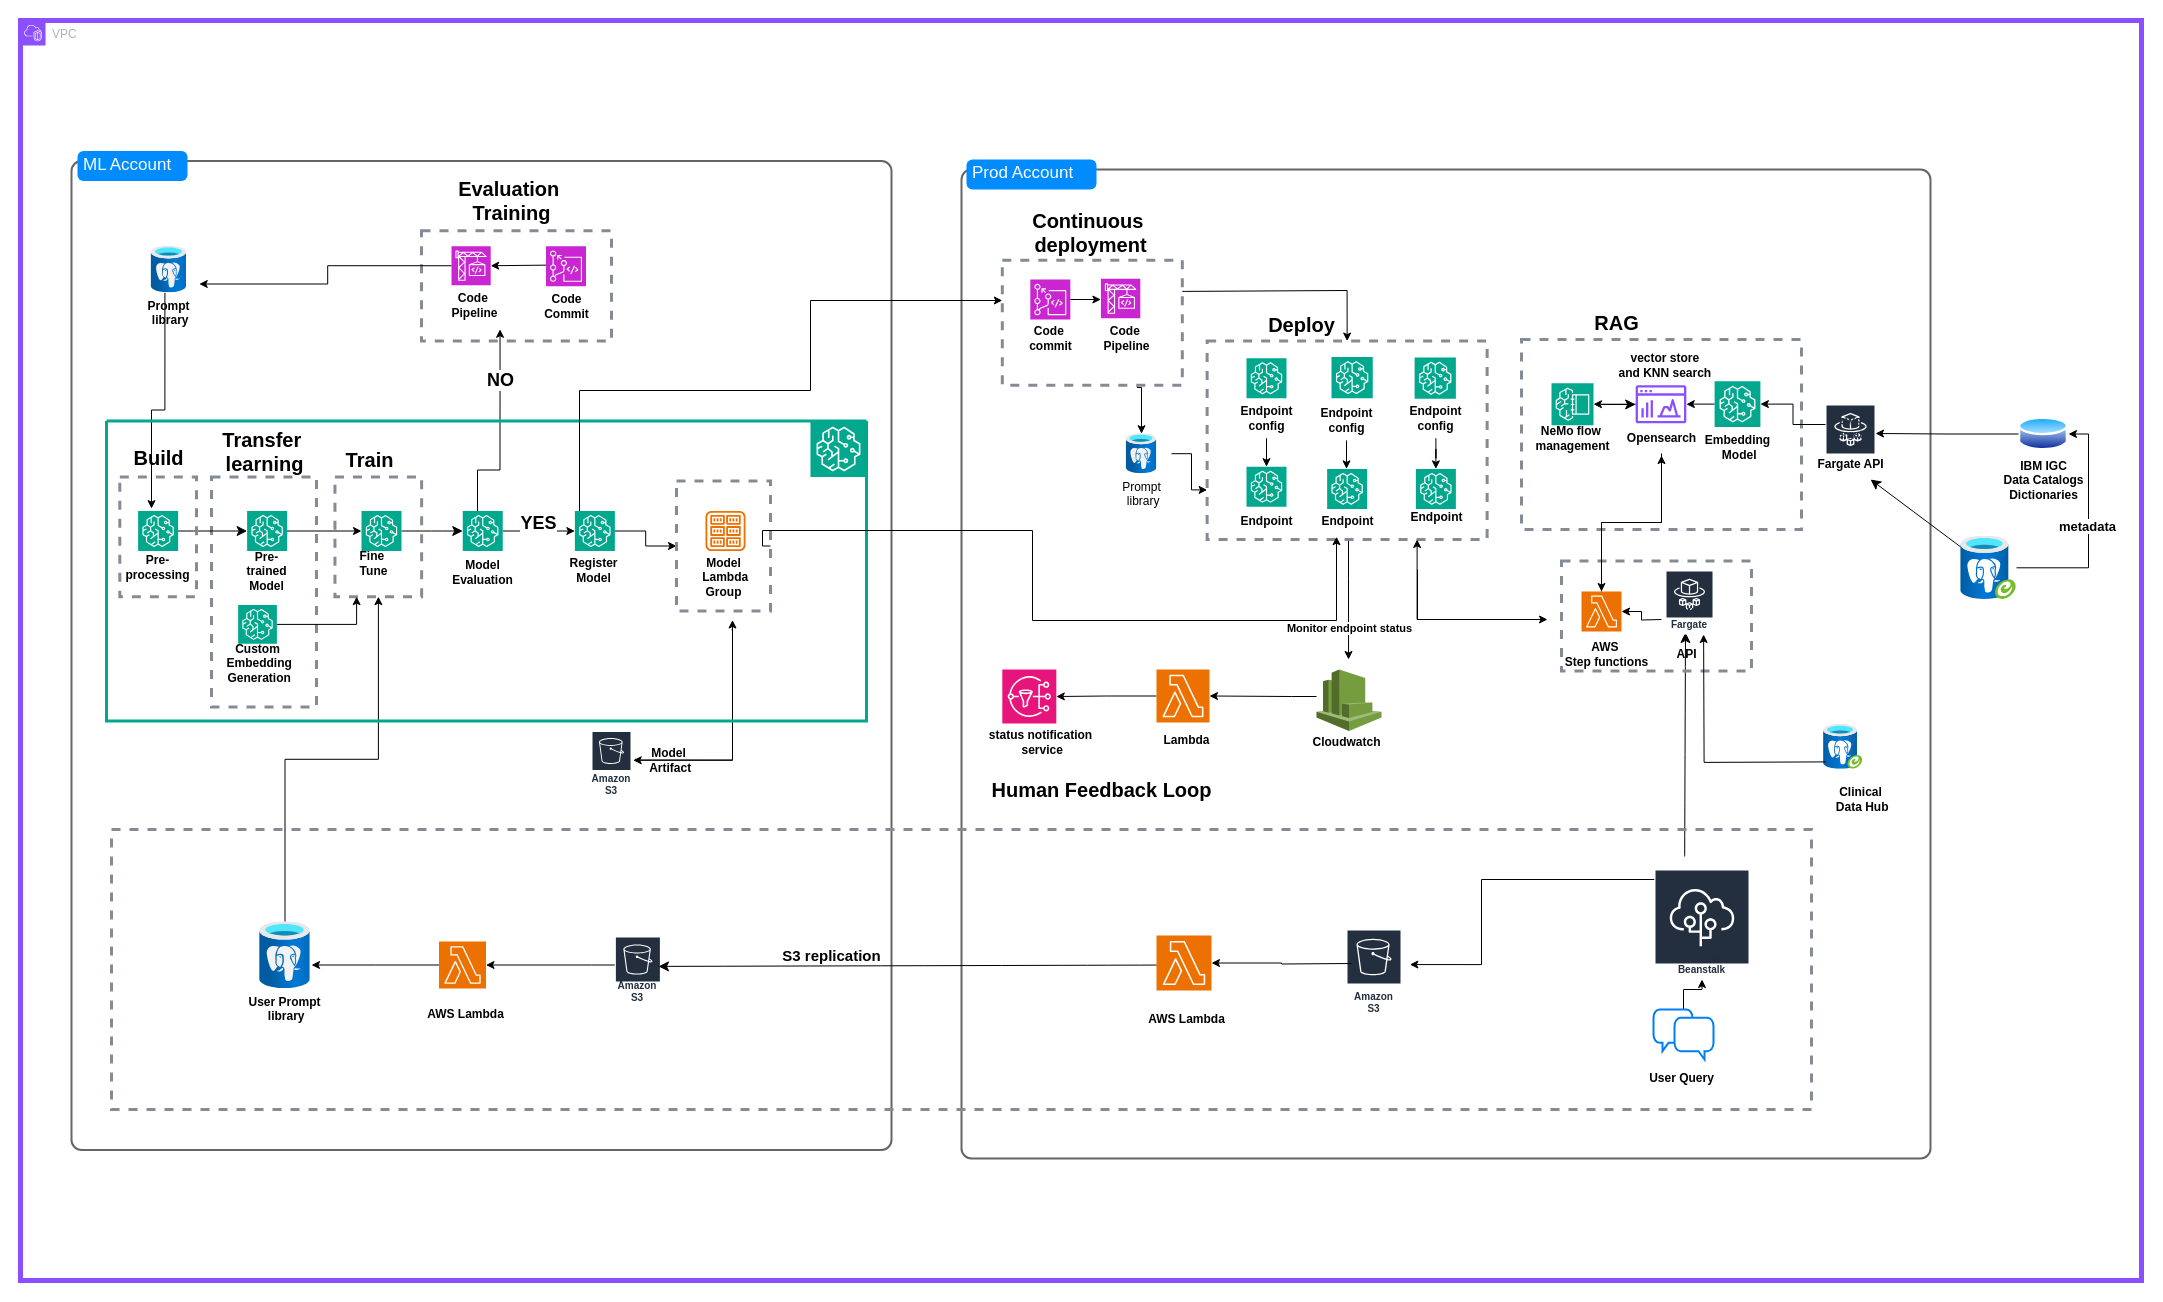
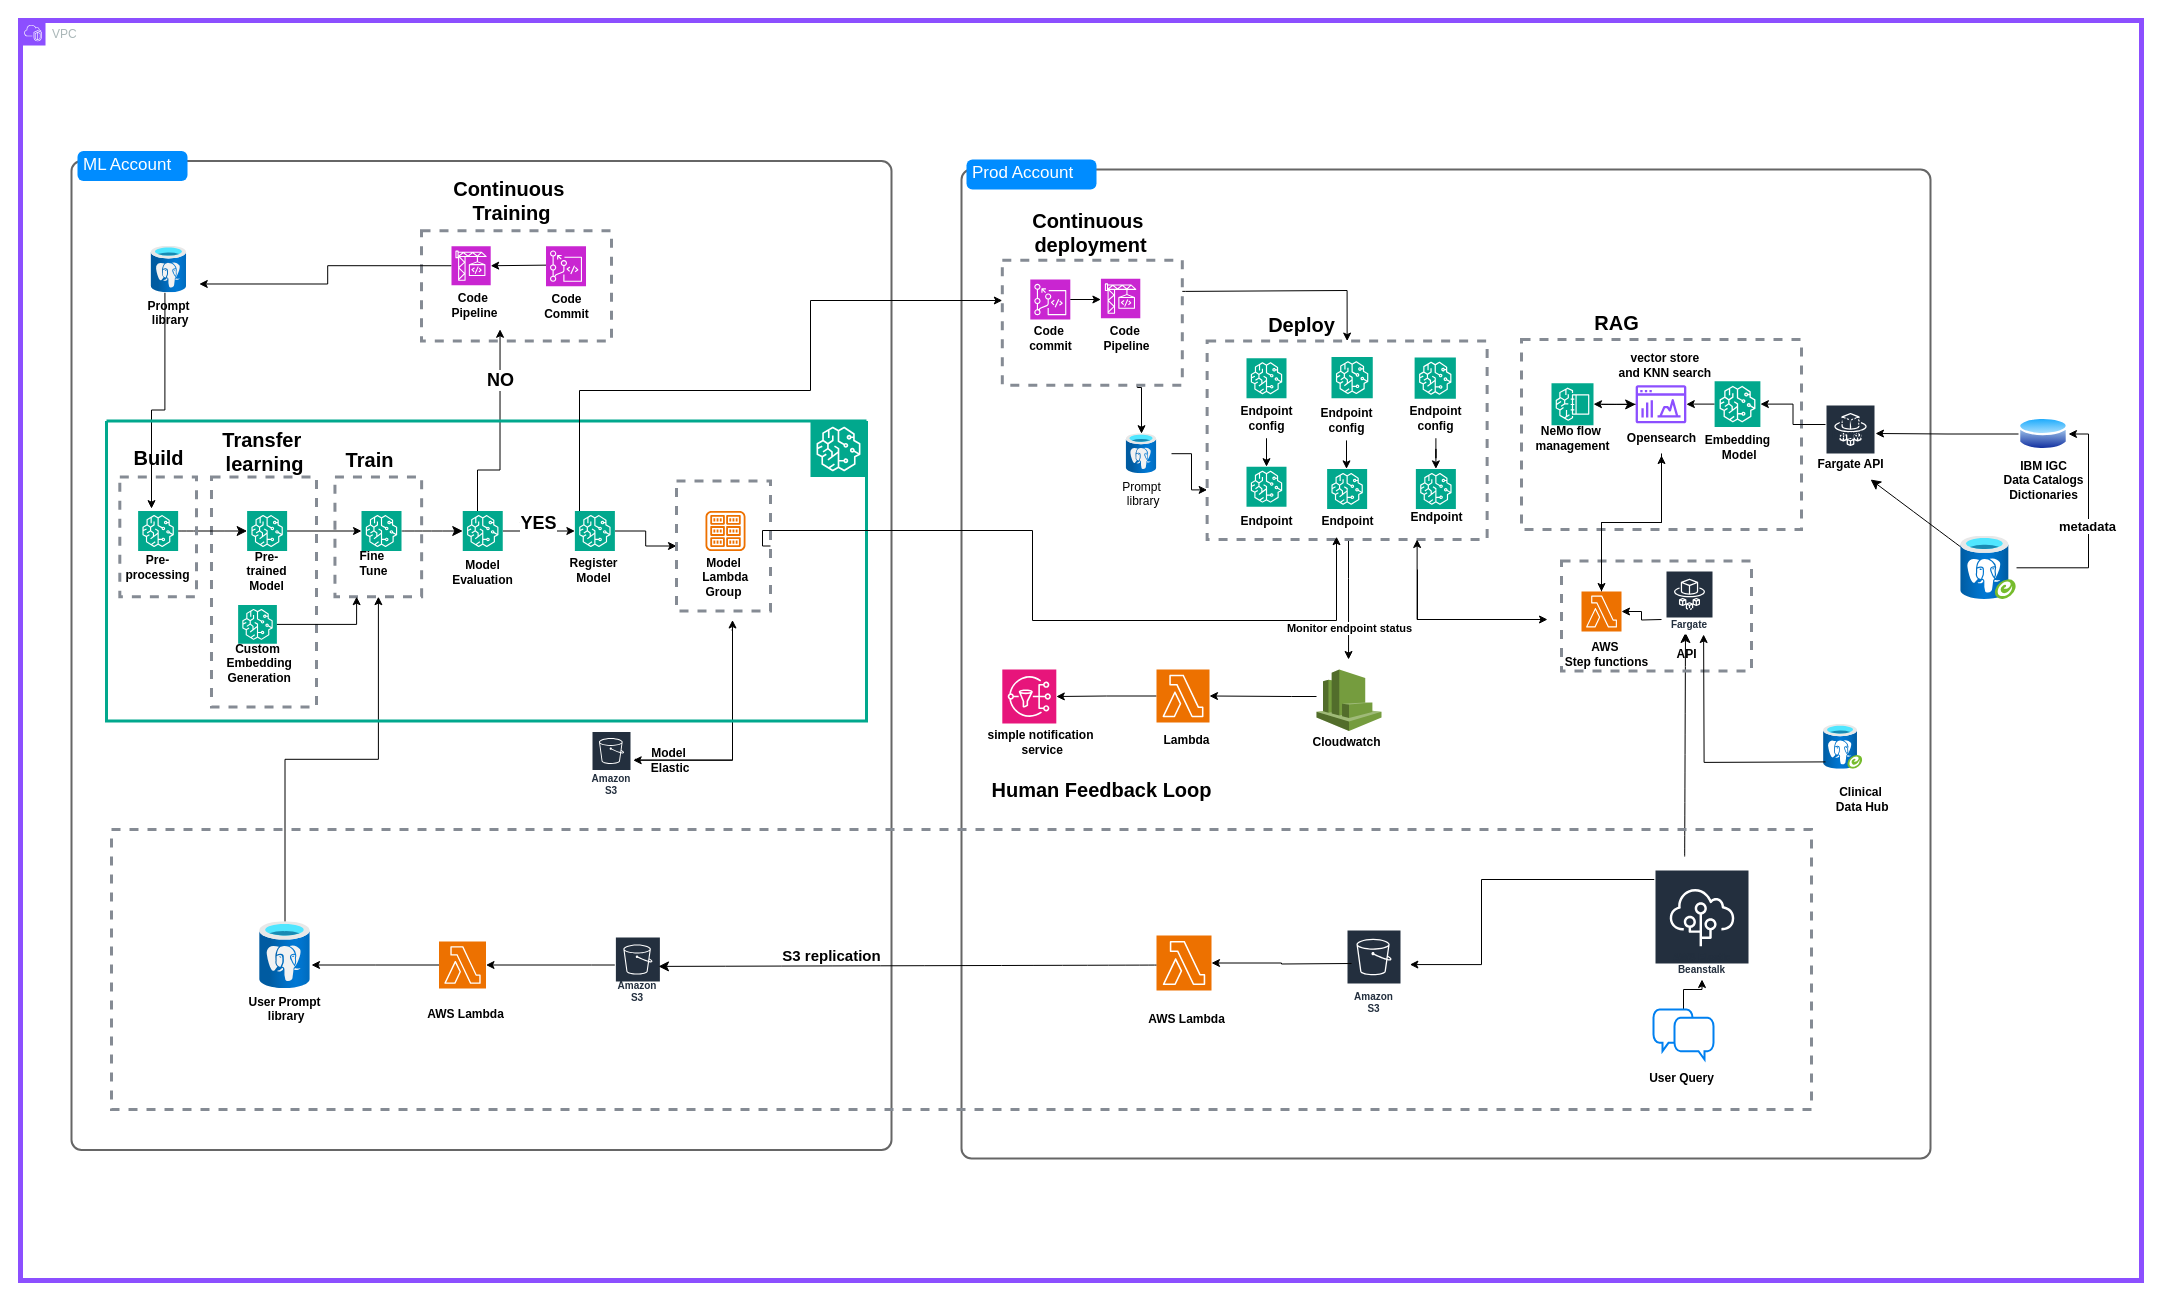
node "Evaluation Training": label "Evaluation Training" -> "Continuous Training"
node "status notification service": label "status notification service" -> "simple notification service"
node "Model Artifact": label "Model Artifact" -> "Model Elastic"
